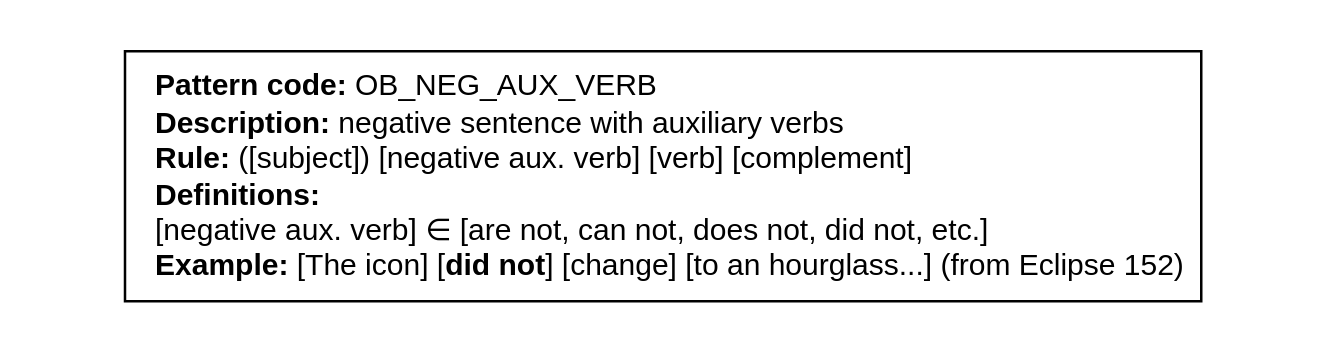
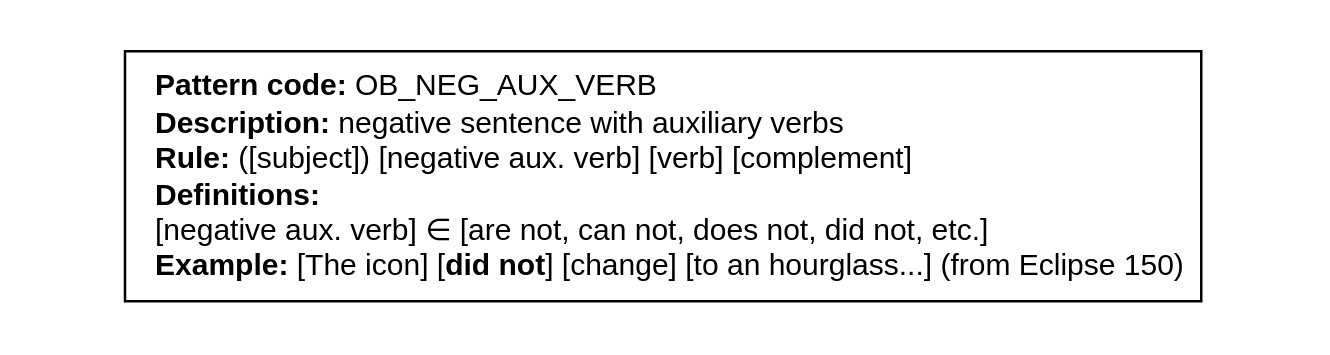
node "Pattern code: OB_NEG_AUX_VERB Description: negative sentence with auxiliary verbs Rule: ([subject]) [negative aux. verb] [verb] [complement] Definitions: [negative aux. verb] ∈ [are not, can not, does not, did not, etc.] Example: [The icon] [did not] [change] [to an hourglass...] (from Eclipse 152)": label "Pattern code: OB_NEG_AUX_VERB Description: negative sentence with auxiliary verbs Rule: ([subject]) [negative aux. verb] [verb] [complement] Definitions: [negative aux. verb] ∈ [are not, can not, does not, did not, etc.] Example: [The icon] [did not] [change] [to an hourglass...] (from Eclipse 152)" -> "Pattern code: OB_NEG_AUX_VERB Description: negative sentence with auxiliary verbs Rule: ([subject]) [negative aux. verb] [verb] [complement] Definitions: [negative aux. verb] ∈ [are not, can not, does not, did not, etc.] Example: [The icon] [did not] [change] [to an hourglass...] (from Eclipse 150)"
